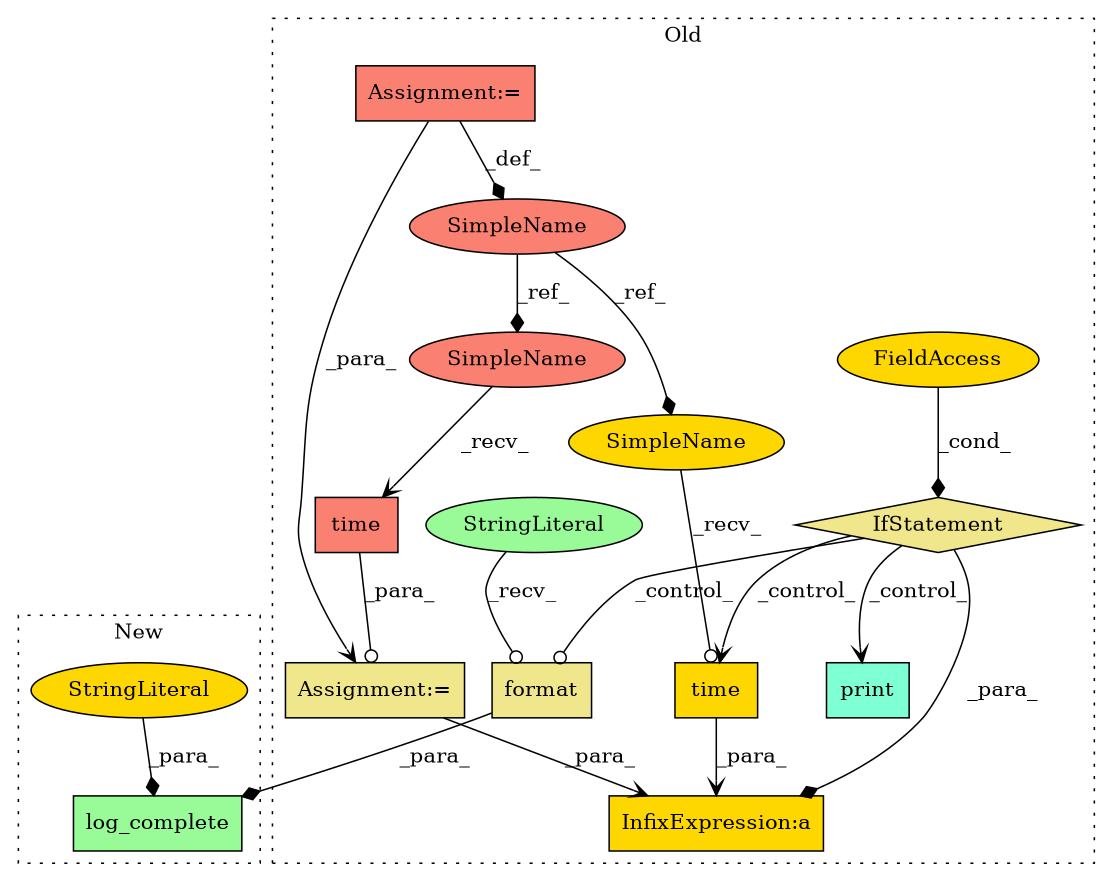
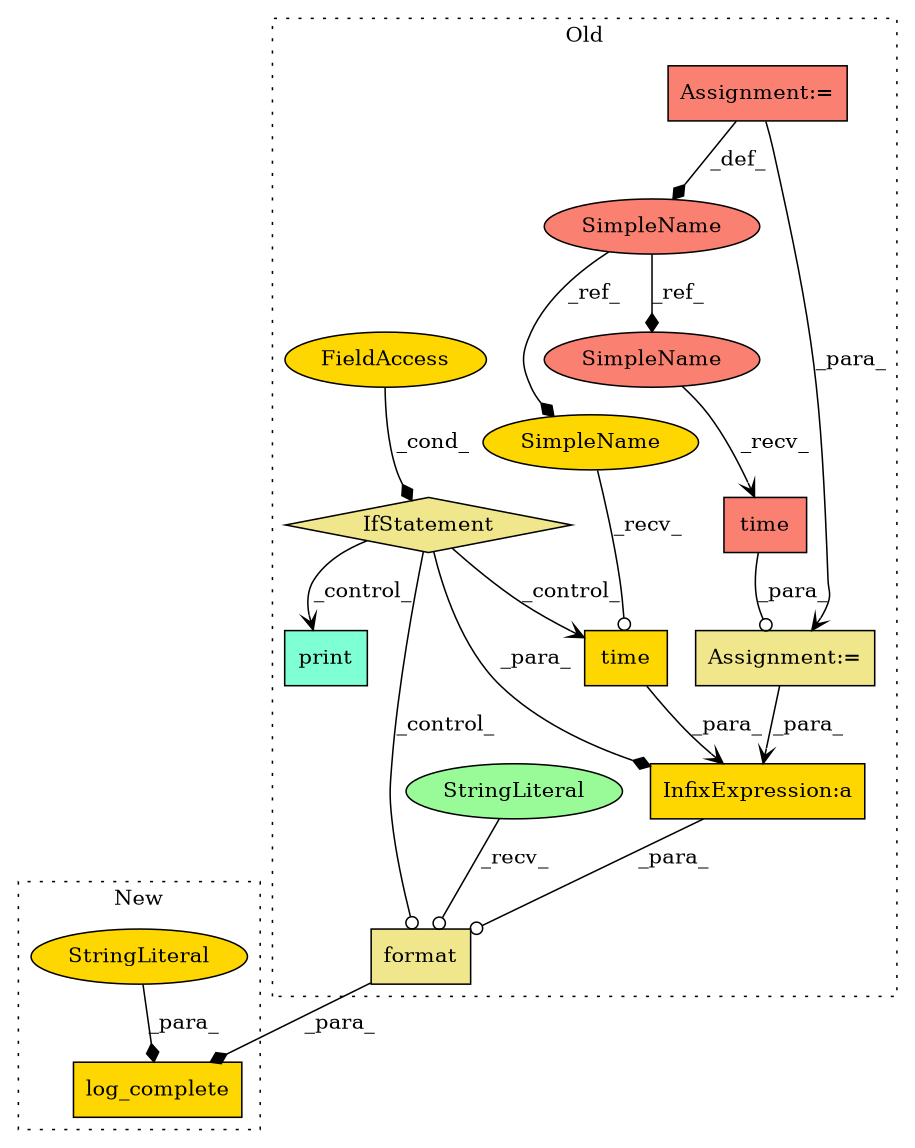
node "log_complete": fillcolor palegreen -> gold
edge "InfixExpression:a" -> "format": added, label "_para_"
